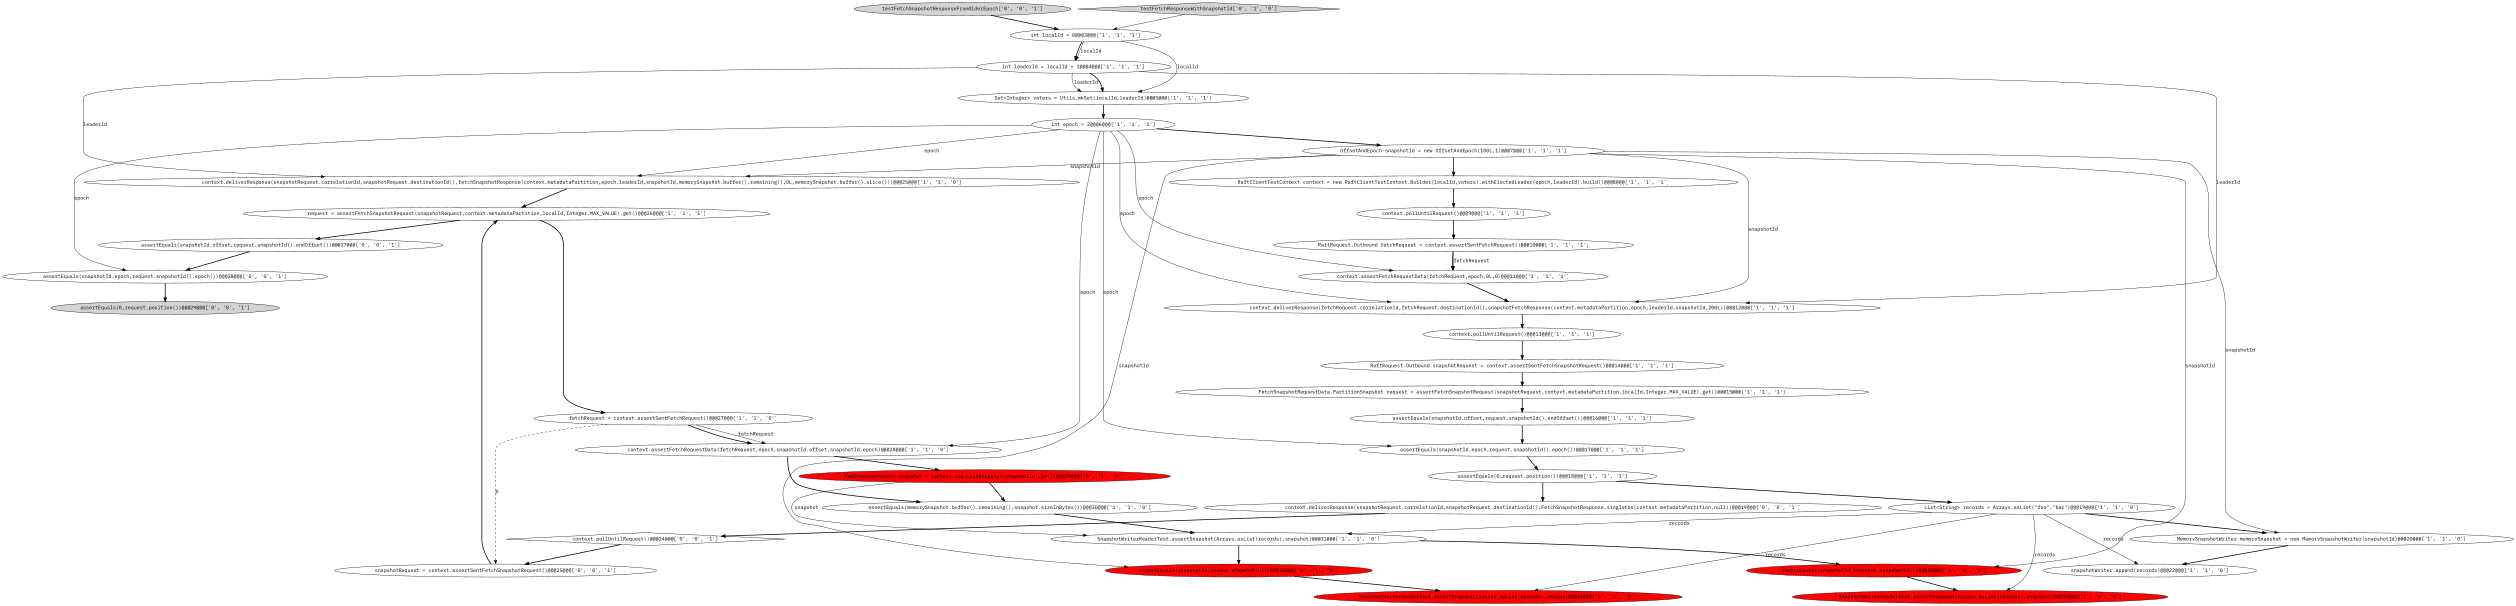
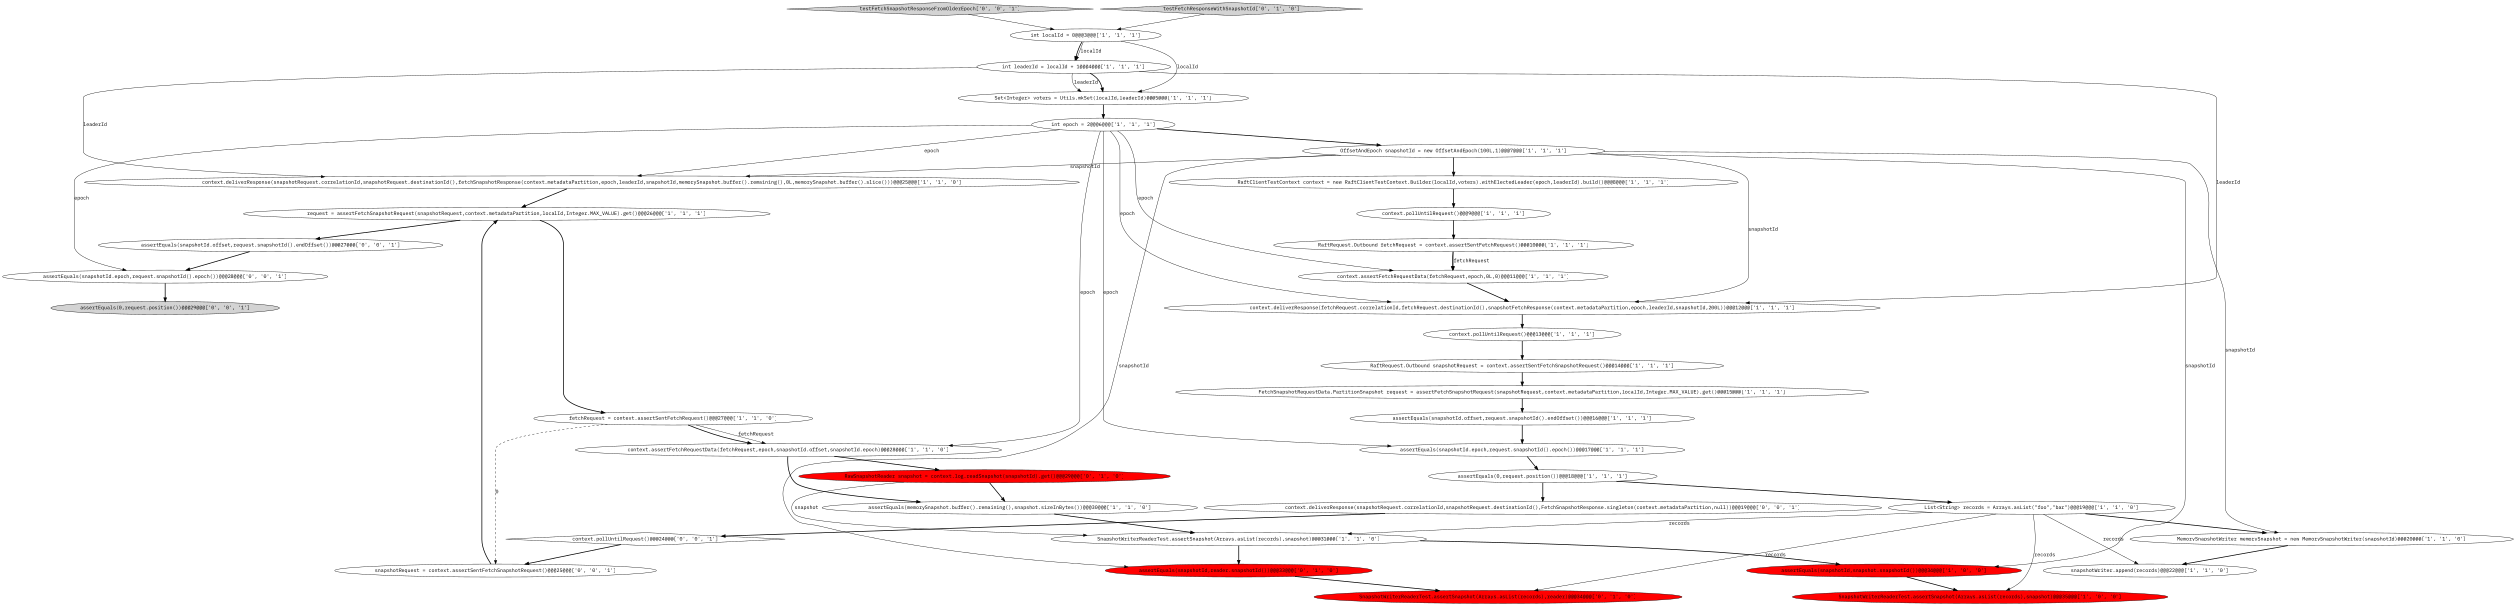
node "testFetchSnapshotResponseFromOlderEpoch['0', '0', '1']": shape ellipse -> diamond
edge "testFetchSnapshotResponseFromOlderEpoch['0', '0', '1']" -> "int localId = 0@@@3@@@['1', '1', '1']": style bold -> solid
